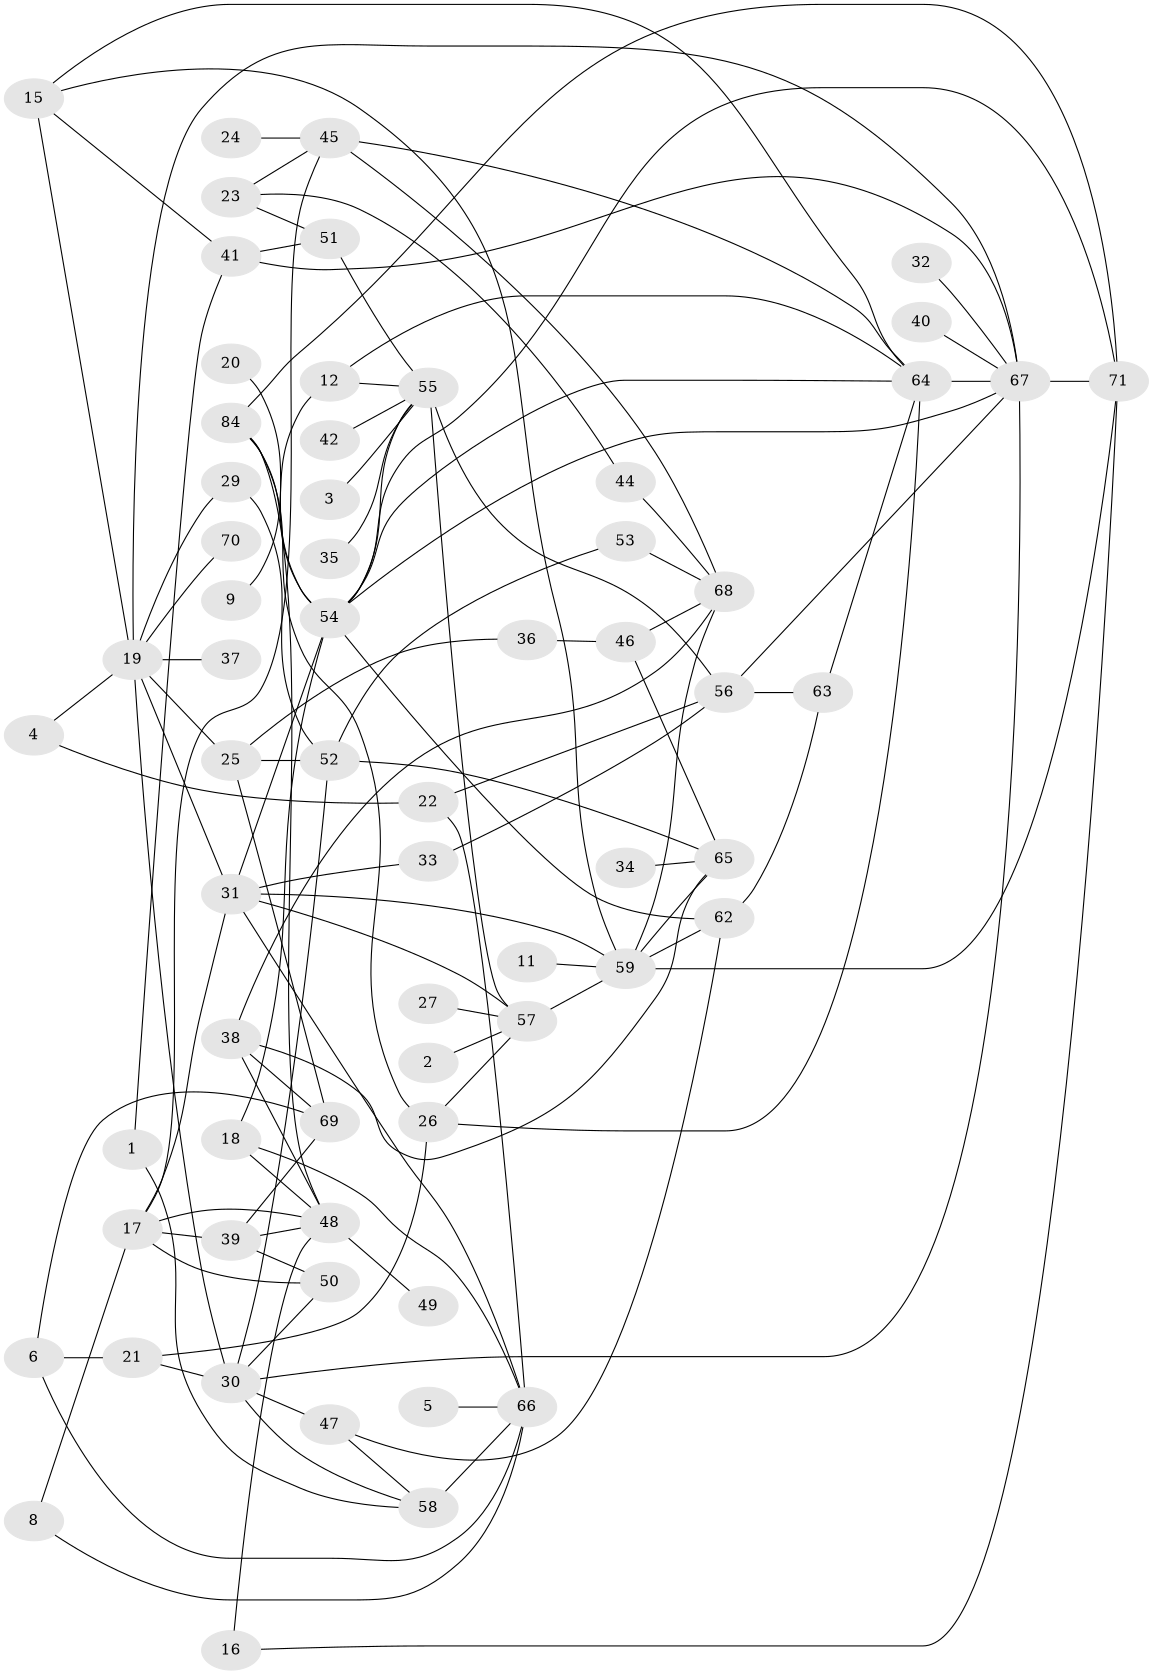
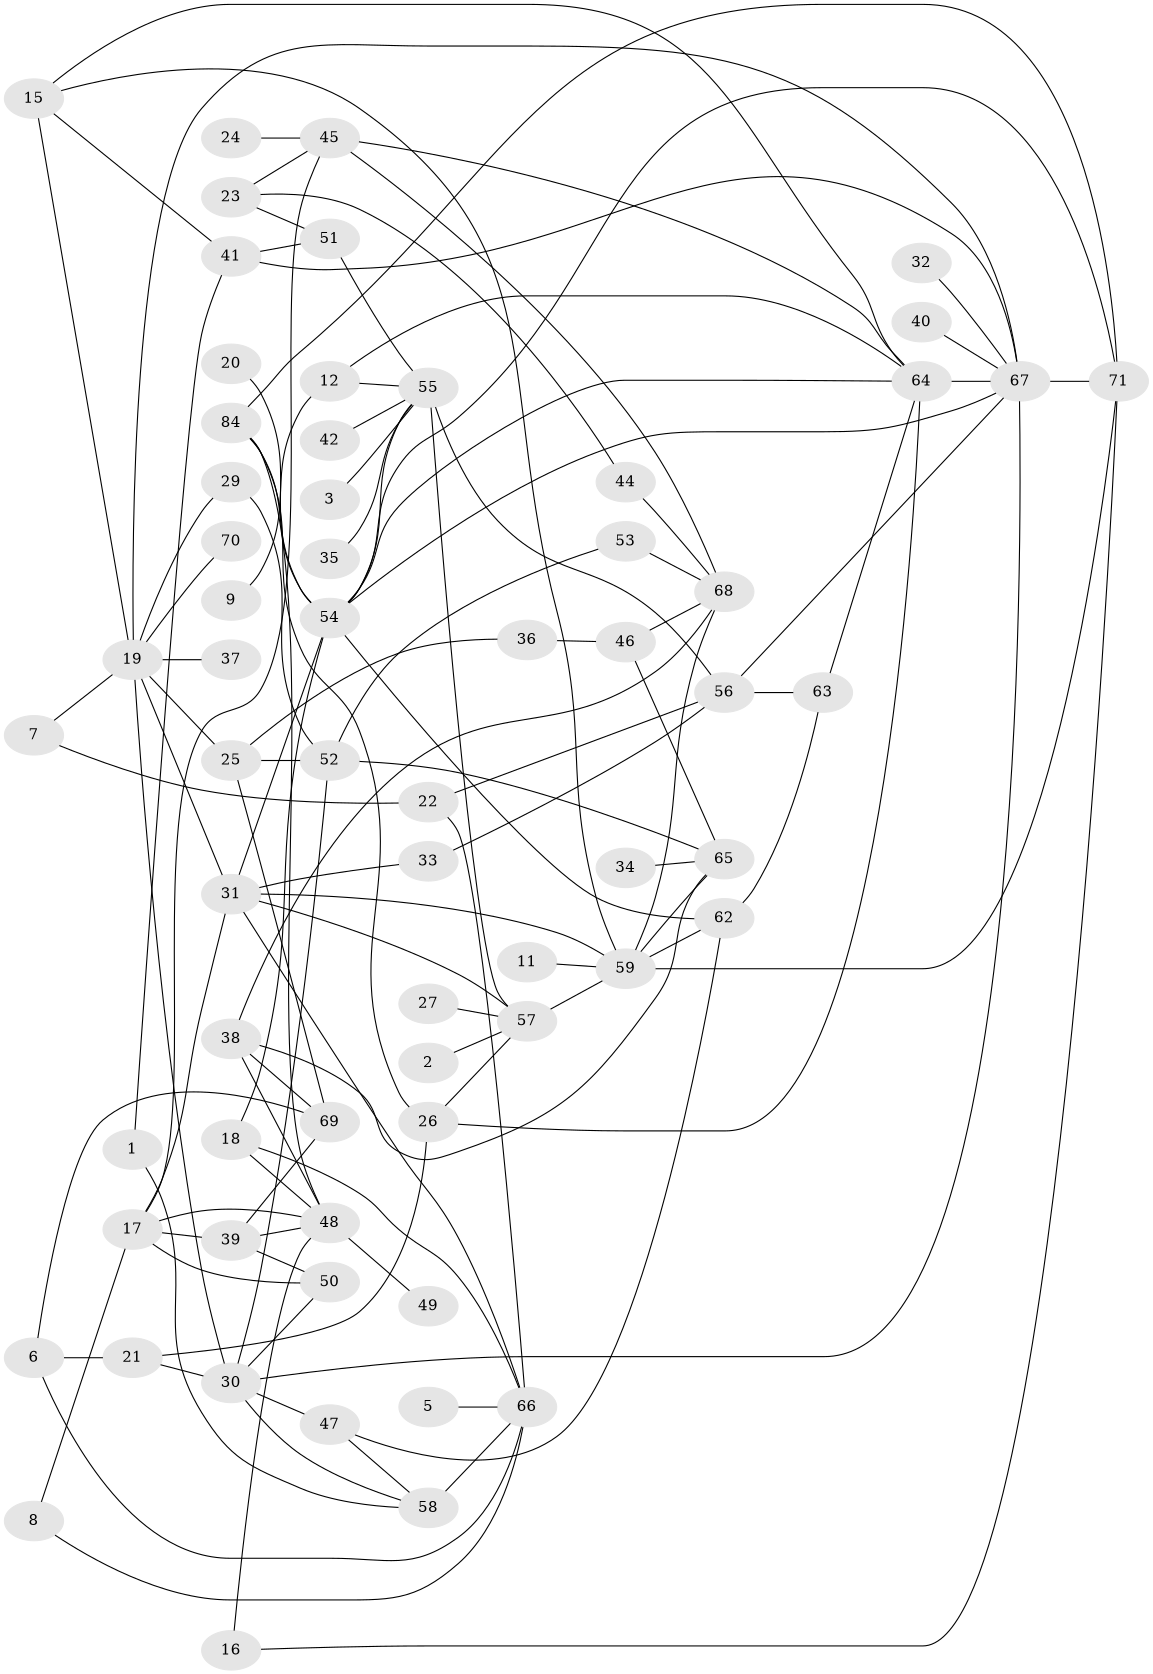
node "4": label "4" -> "7"
